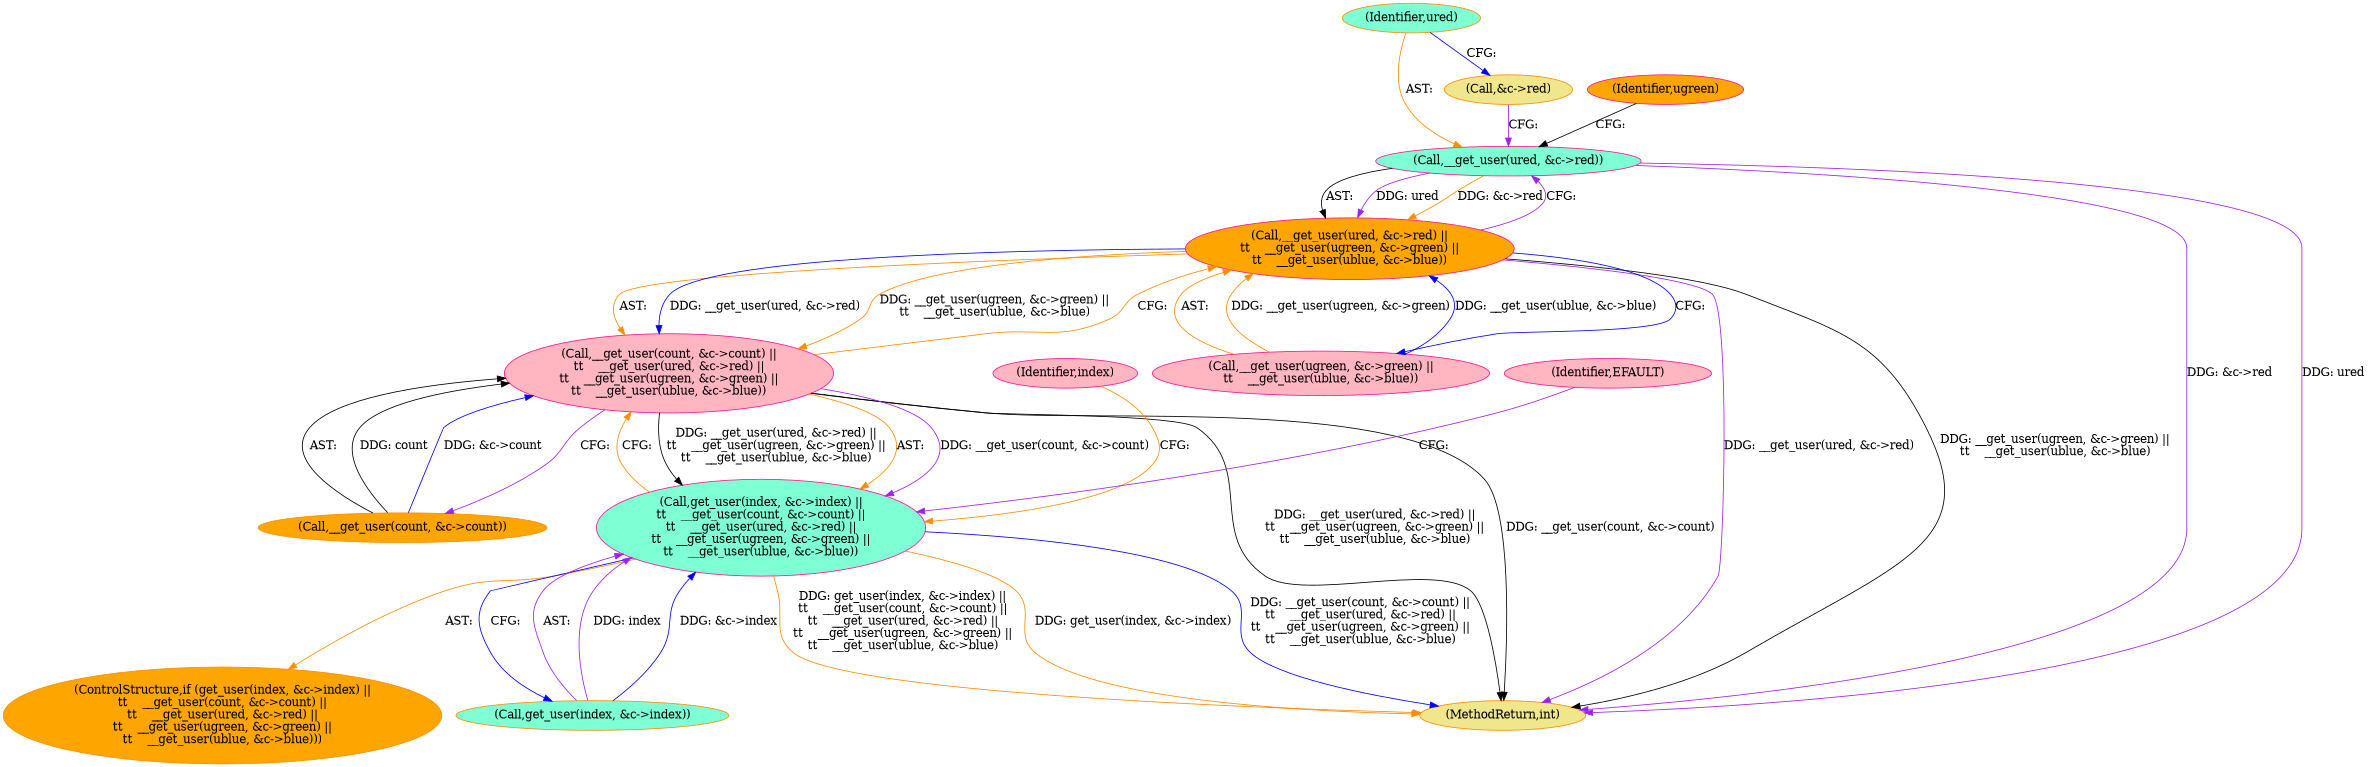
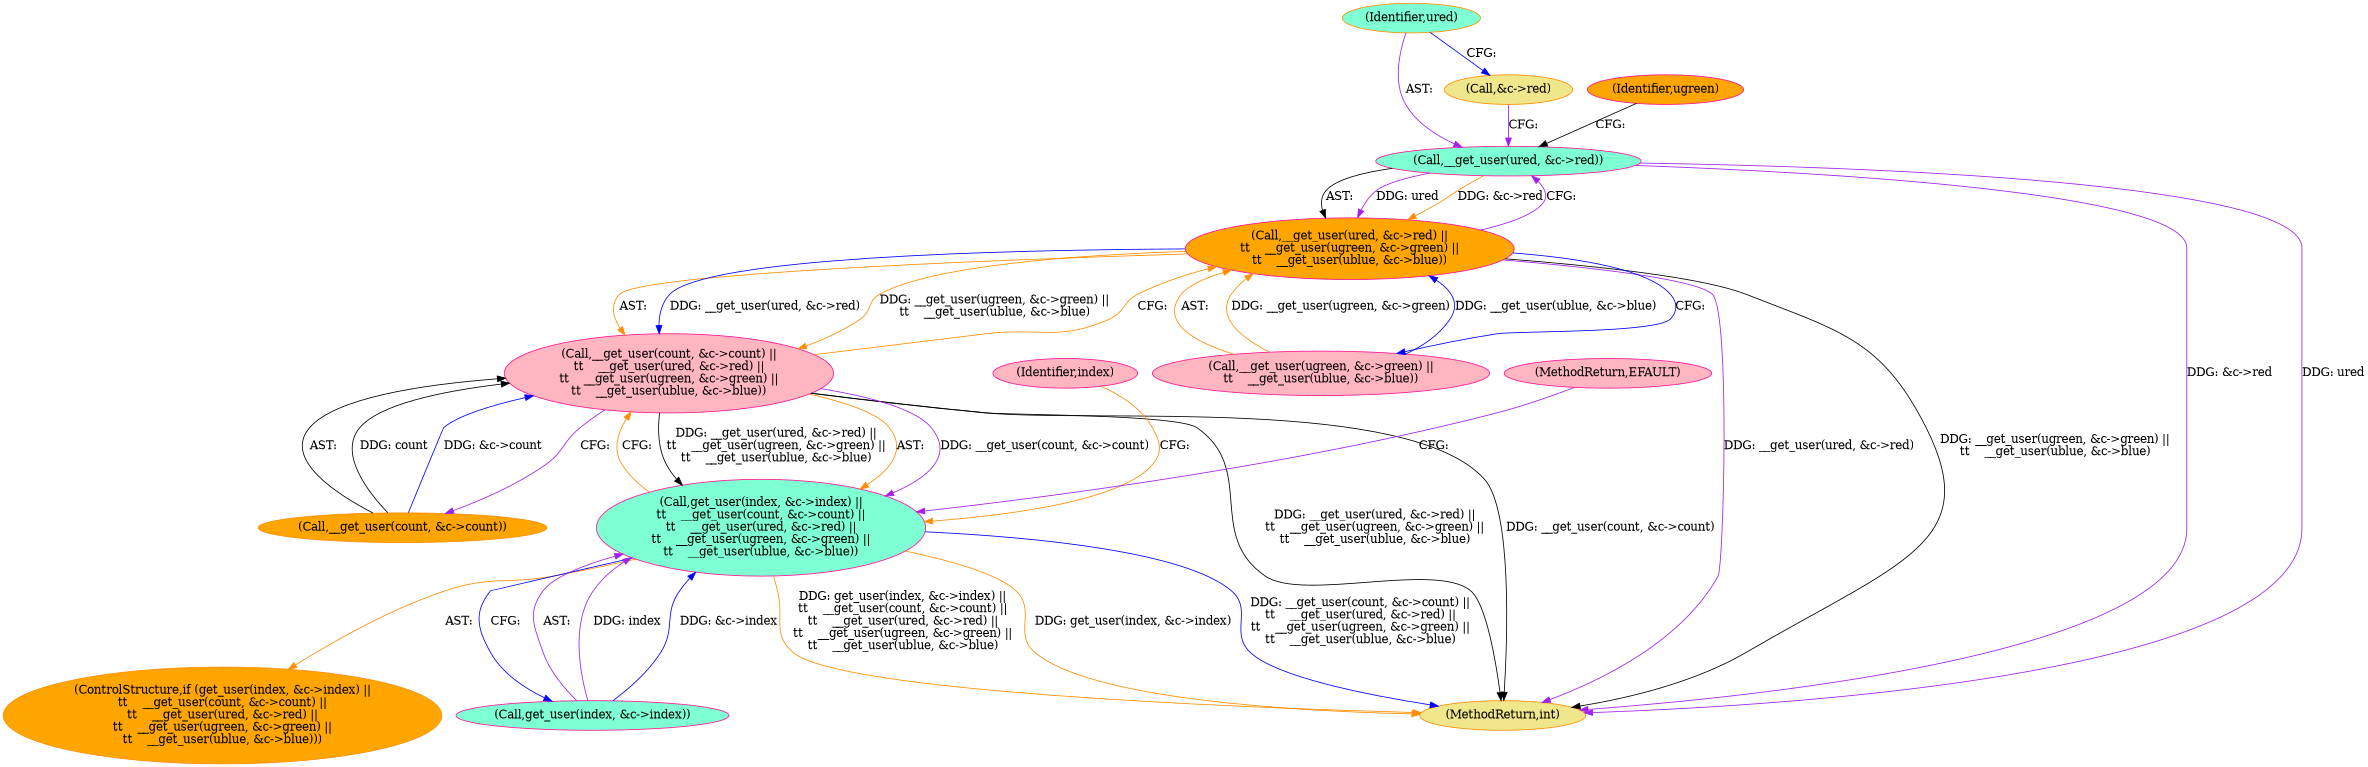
edge "(Identifier,ured)" -> "(Call,__get_user(ured, &c->red))": color darkorange -> purple
node "(Identifier,EFAULT)": label "(Identifier,EFAULT)" -> "(MethodReturn,EFAULT)"
node "(Call,get_user(index, &c->index))": color darkorange -> deeppink
